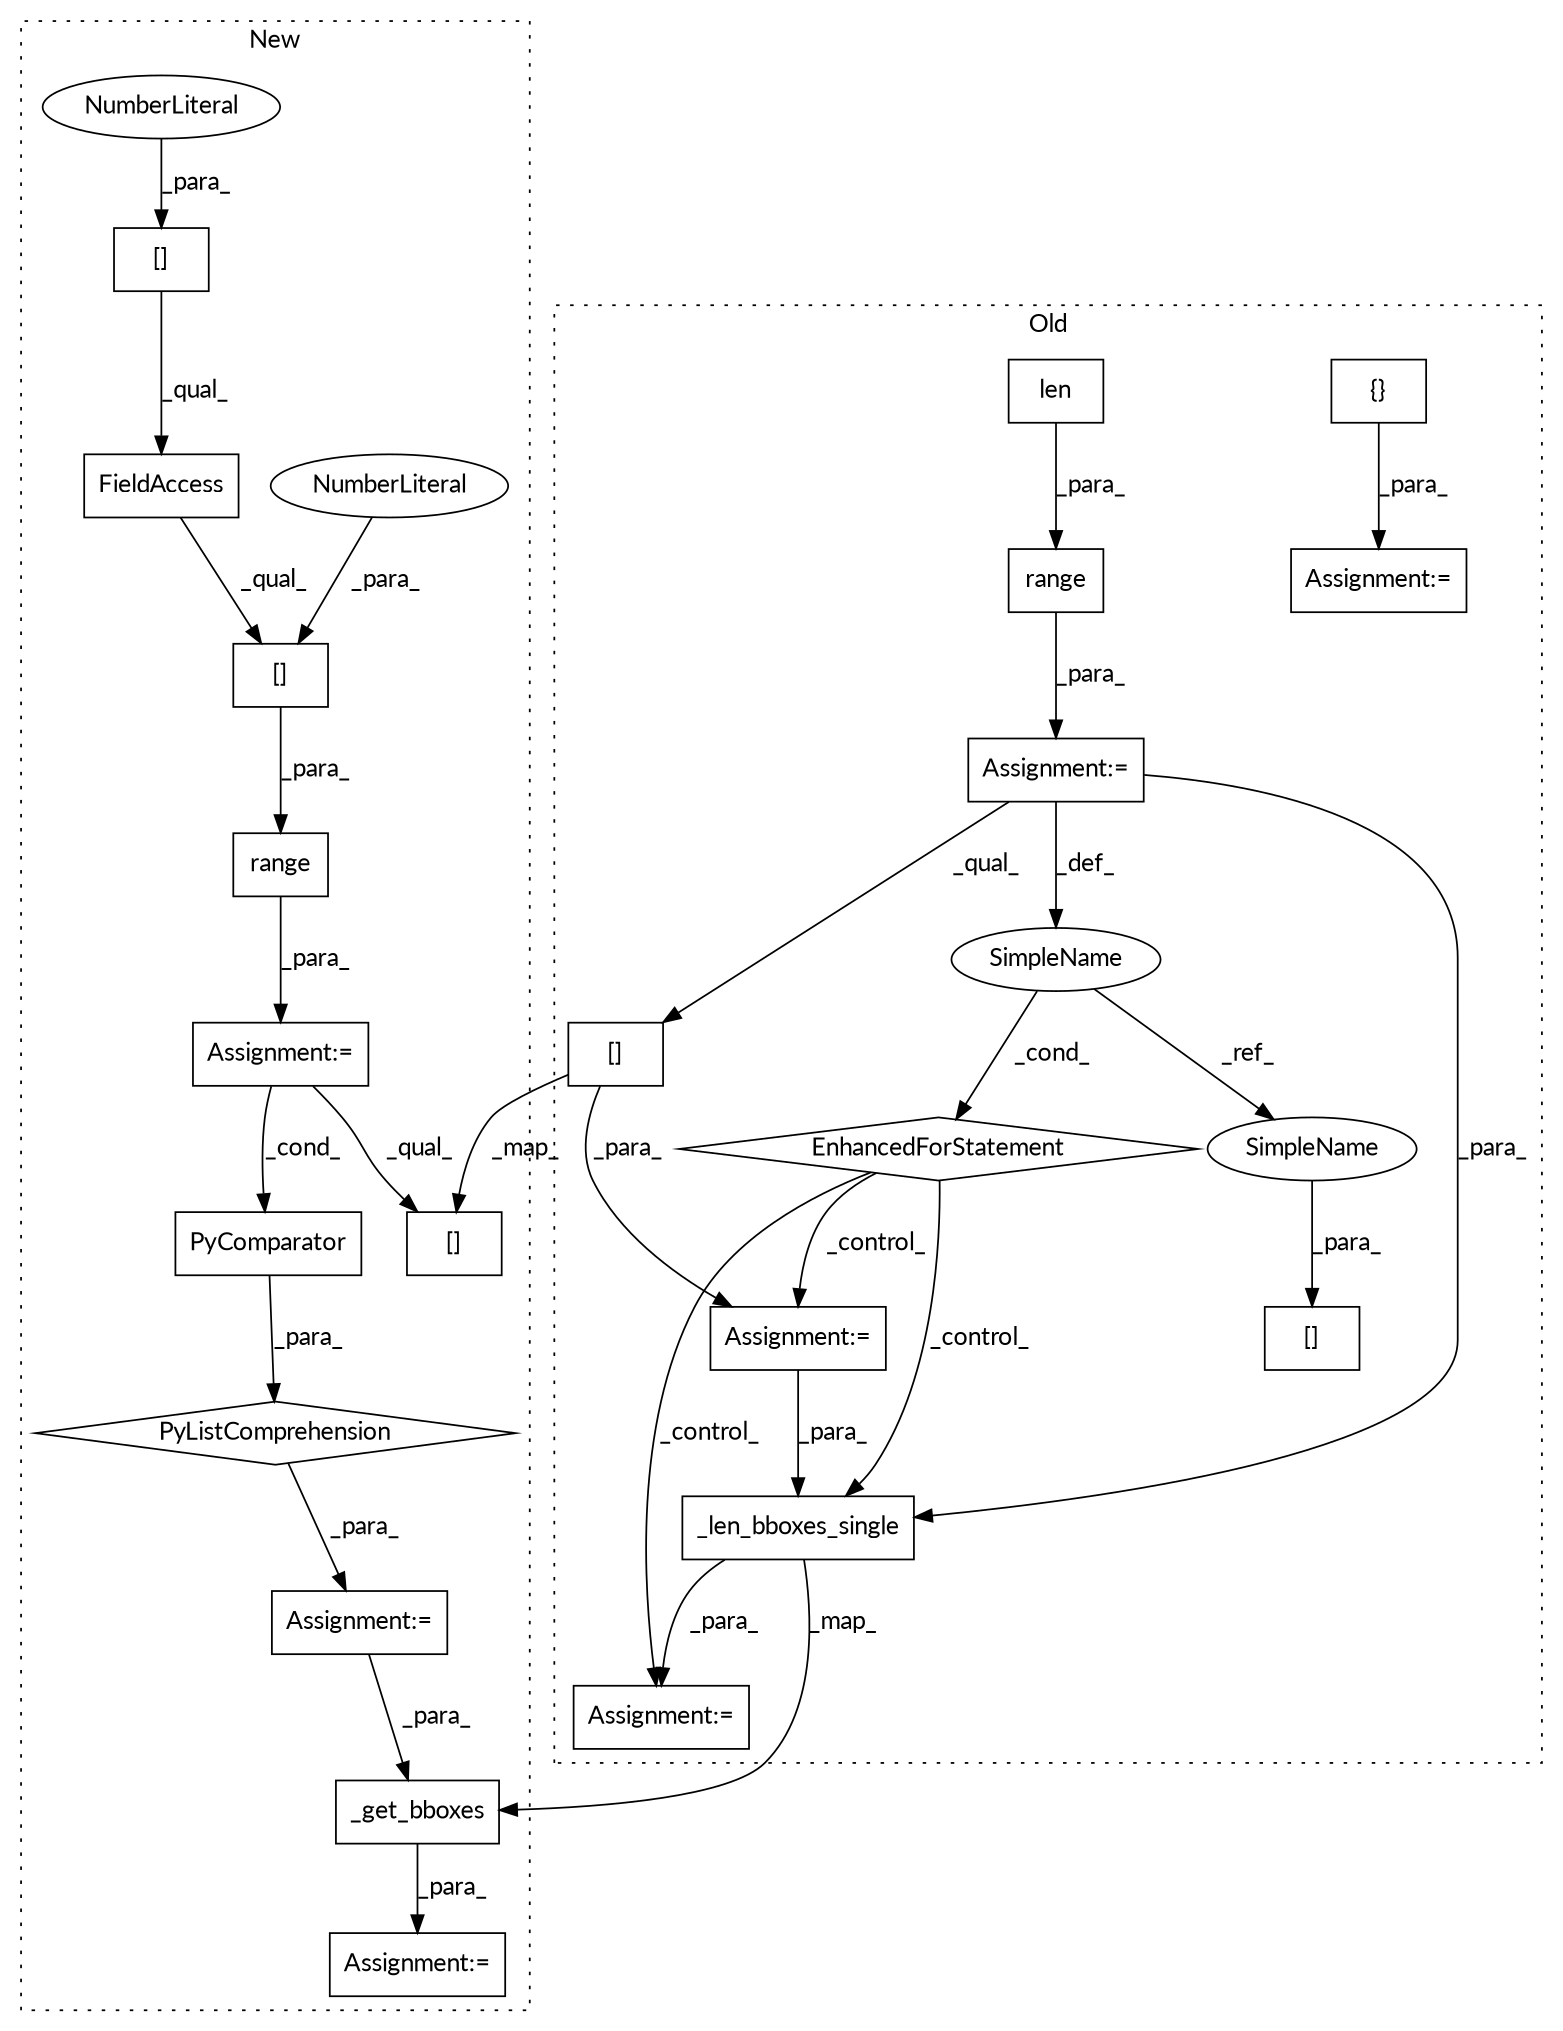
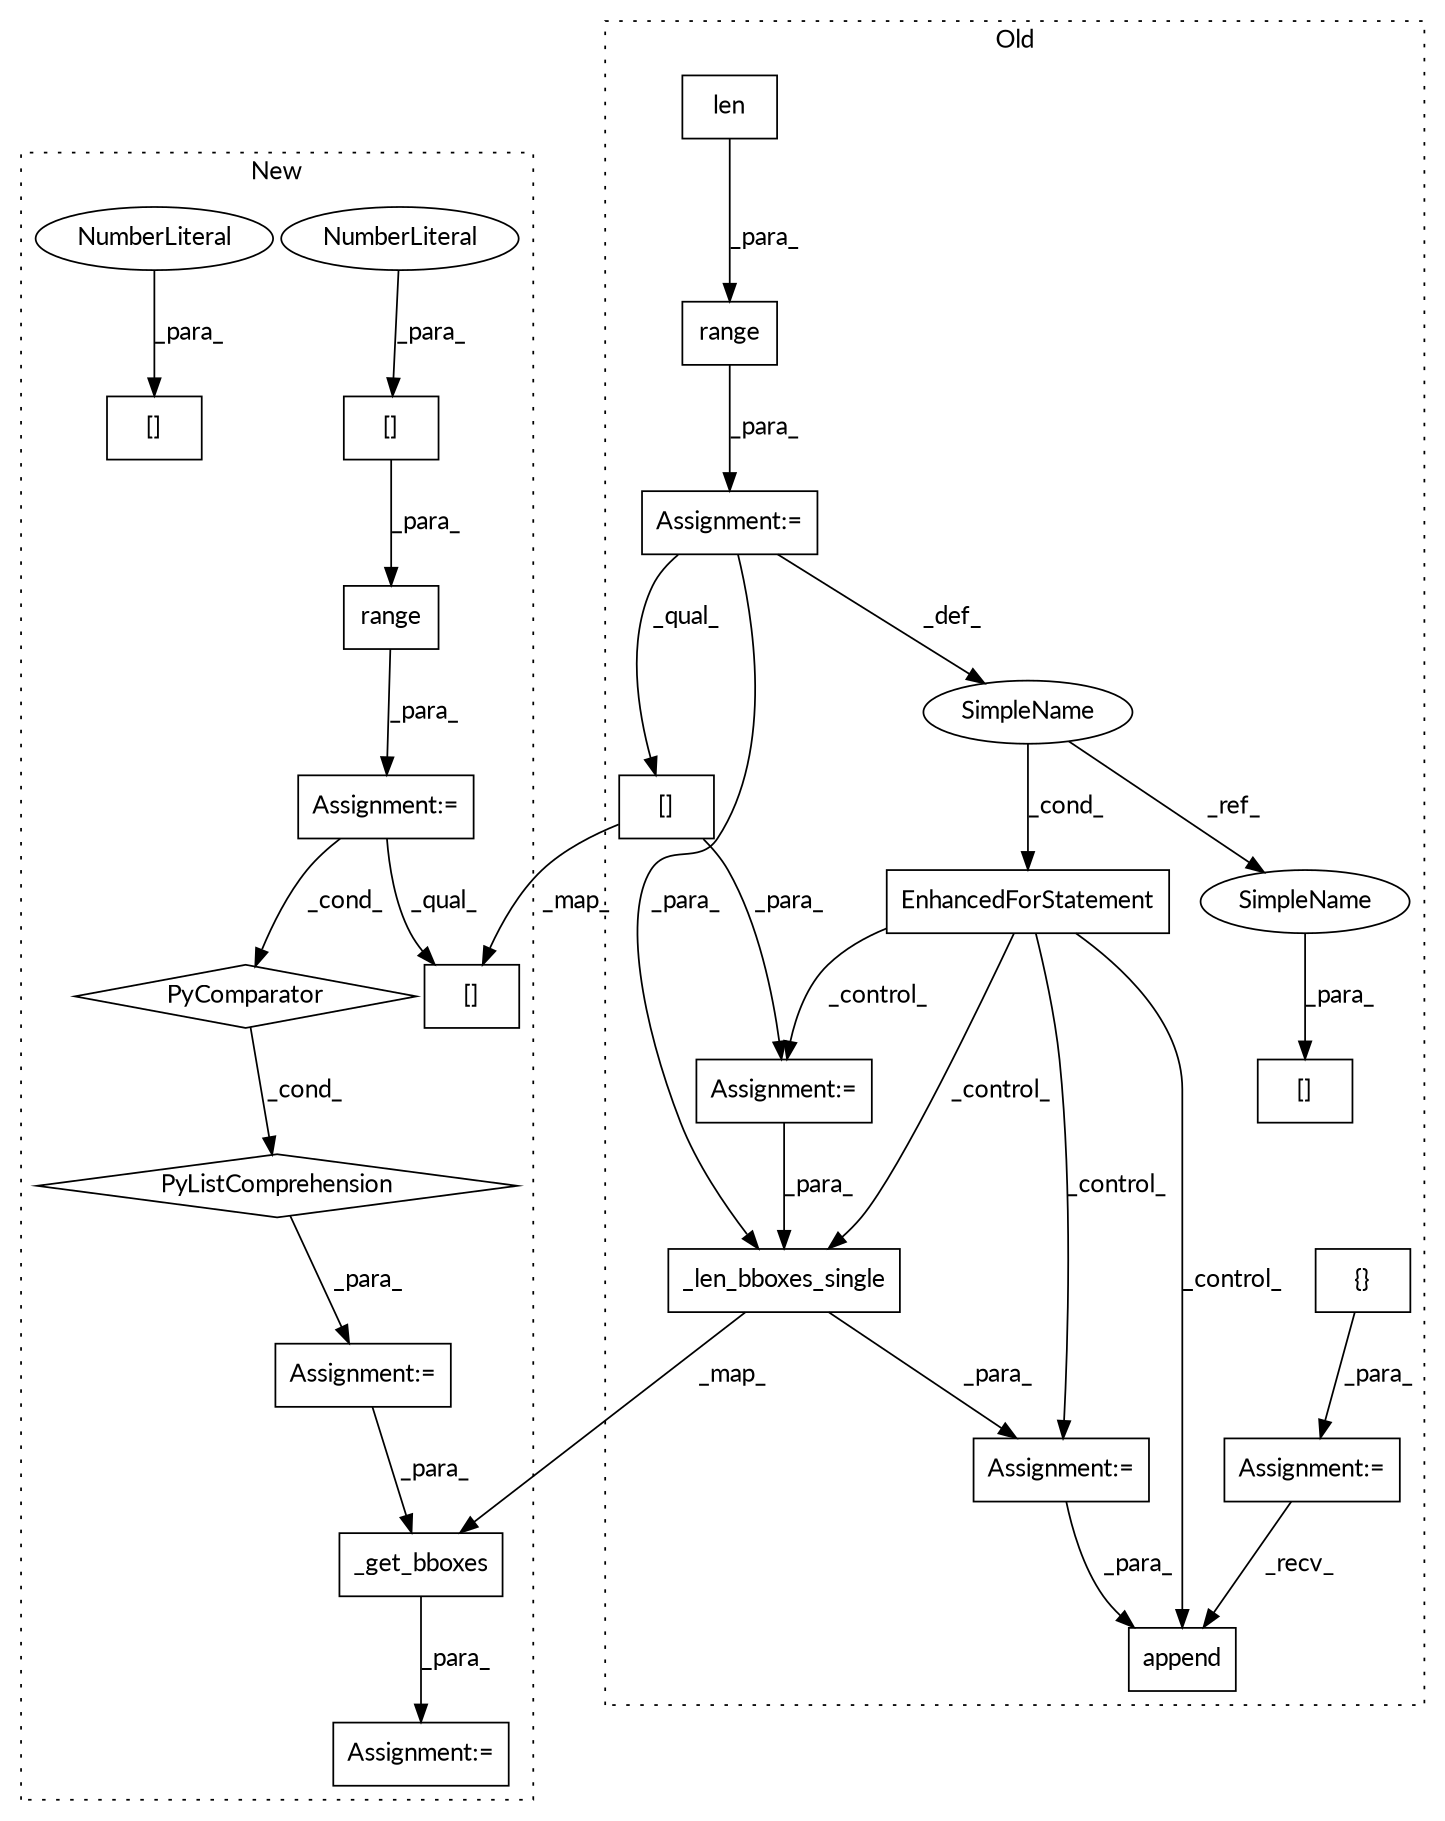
node "FieldAccess": removed
node "EnhancedForStatement": shape diamond -> box
node "PyComparator": shape box -> diamond
edge "PyComparator" -> "PyListComprehension": label "_para_" -> "_cond_"
node "append": added
